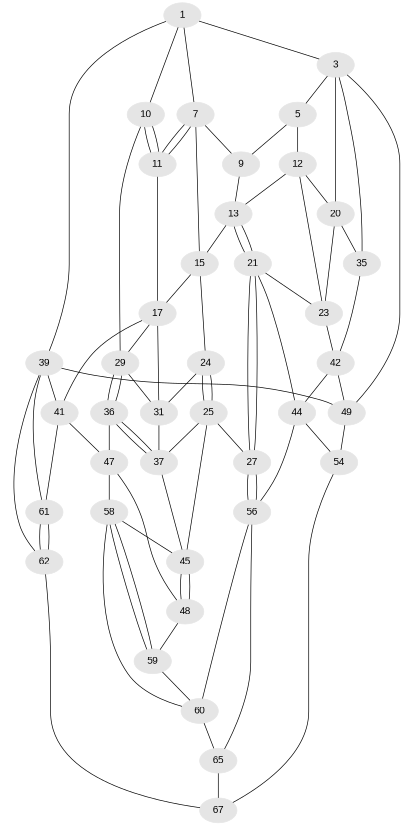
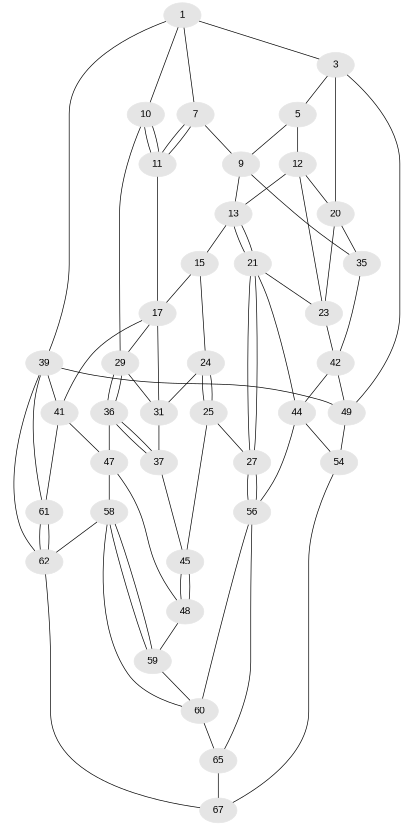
edge "3" -- "35": now "9" -- "35"
edge "7" -- "15": removed
edge "25" -- "37": removed
edge "58" -- "45": now "58" -- "62"
